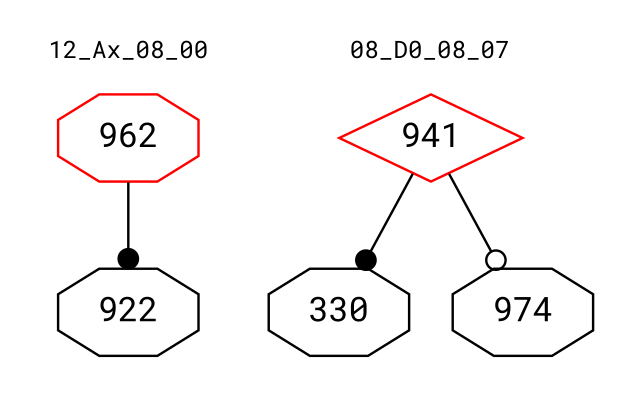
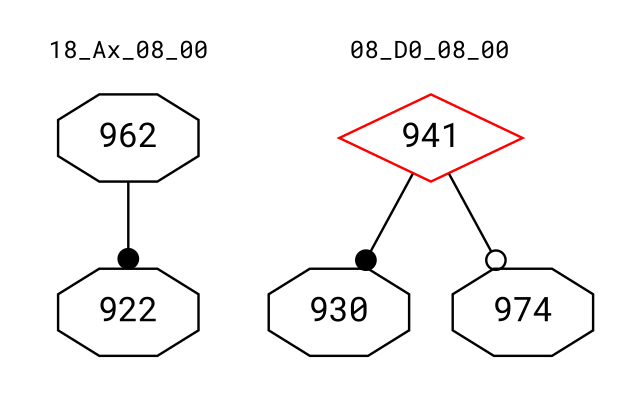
cluster "12_Ax_08_00": label "12_Ax_08_00" -> "18_Ax_08_00"
cluster "08_D0_08_07": label "08_D0_08_07" -> "08_D0_08_00"
node "962": color red -> black
node "330": label "330" -> "930"
